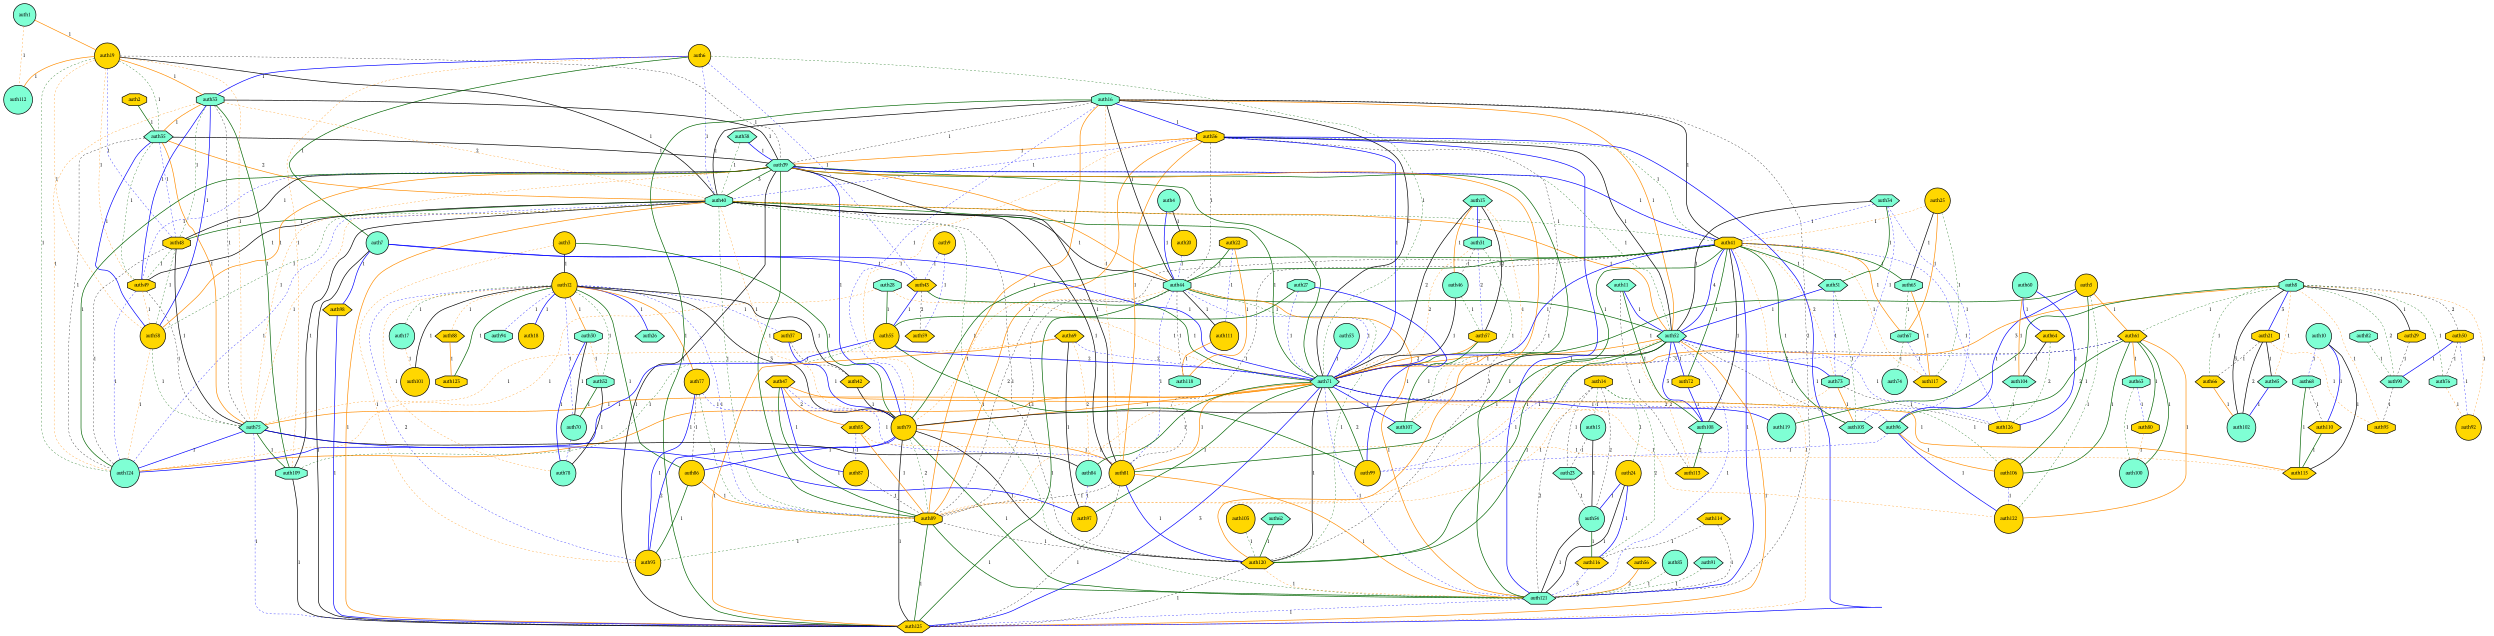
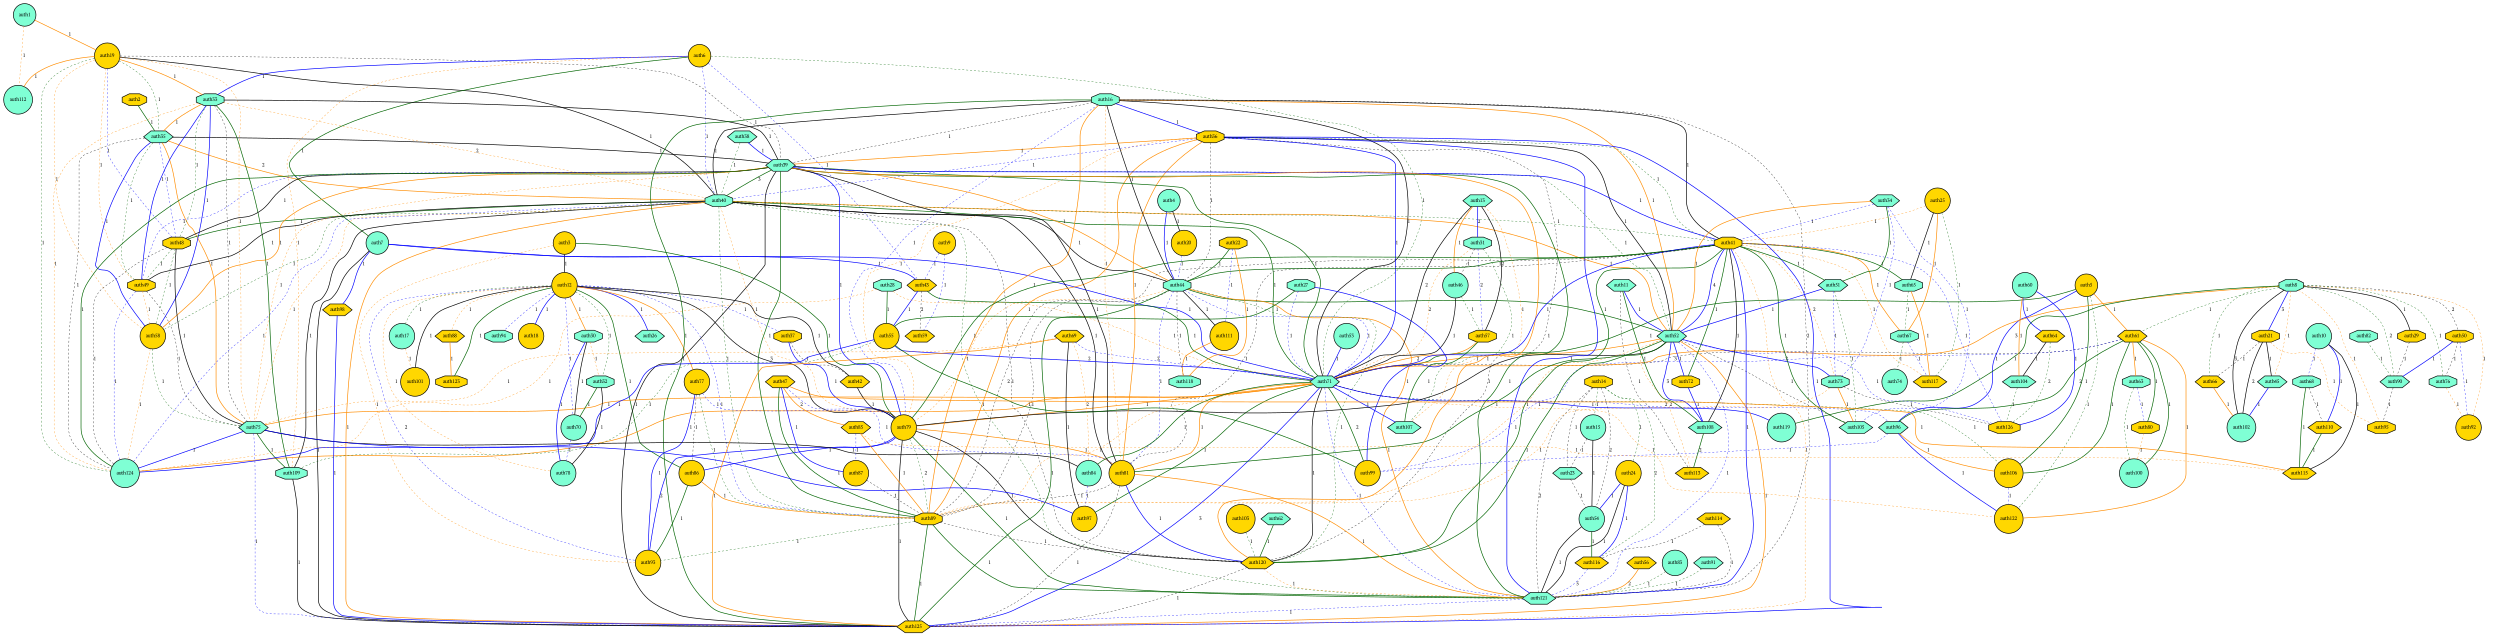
edge "auth34" -- "auth52": color black -> darkorange
